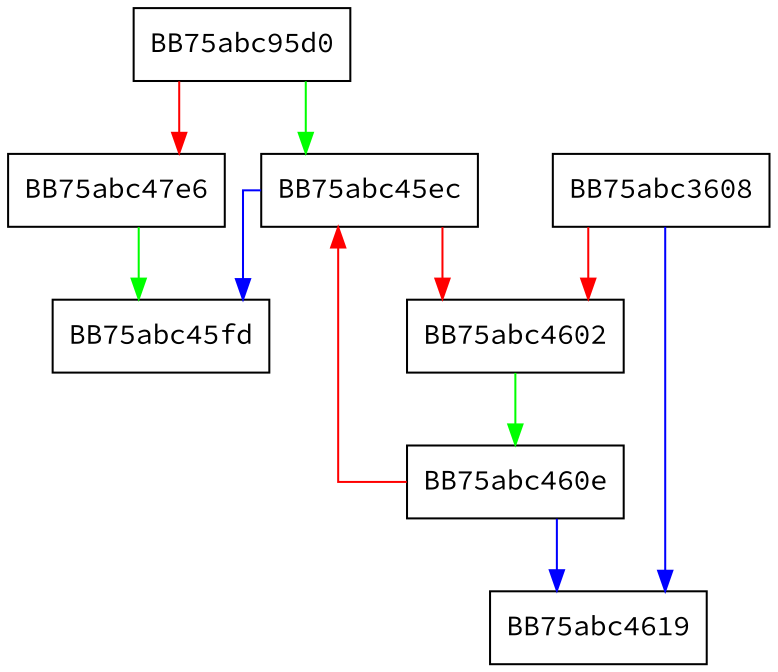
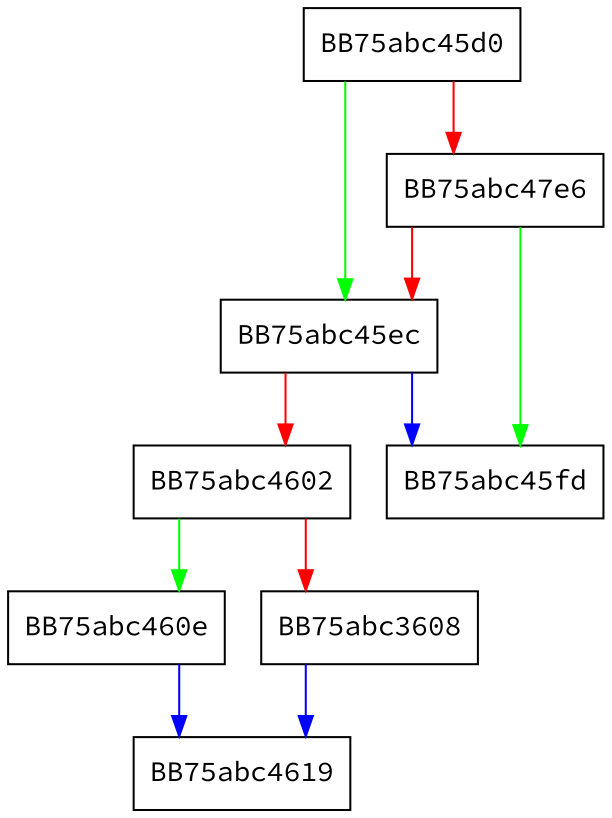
node "BB75abc95d0": label "BB75abc95d0" -> "BB75abc45d0"
edge "BB75abc3608" -> "BB75abc4602": reversed
edge "BB75abc460e" -> "BB75abc45ec": now "BB75abc47e6" -> "BB75abc45ec"
